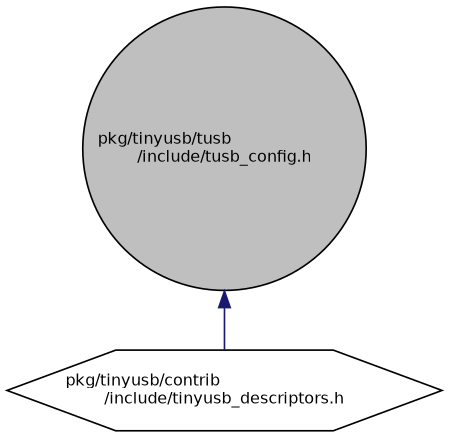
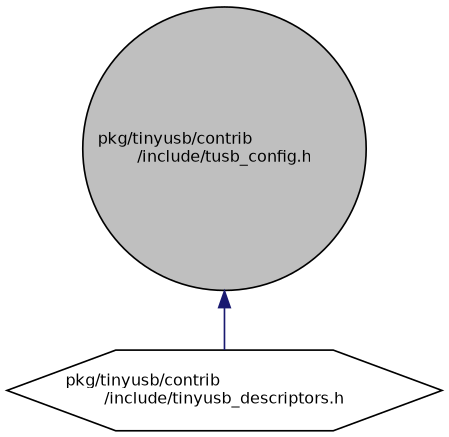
node "pkg/tinyusb/tusb /include/tusb_config.h": label "pkg/tinyusb/tusb /include/tusb_config.h" -> "pkg/tinyusb/contrib /include/tusb_config.h"
